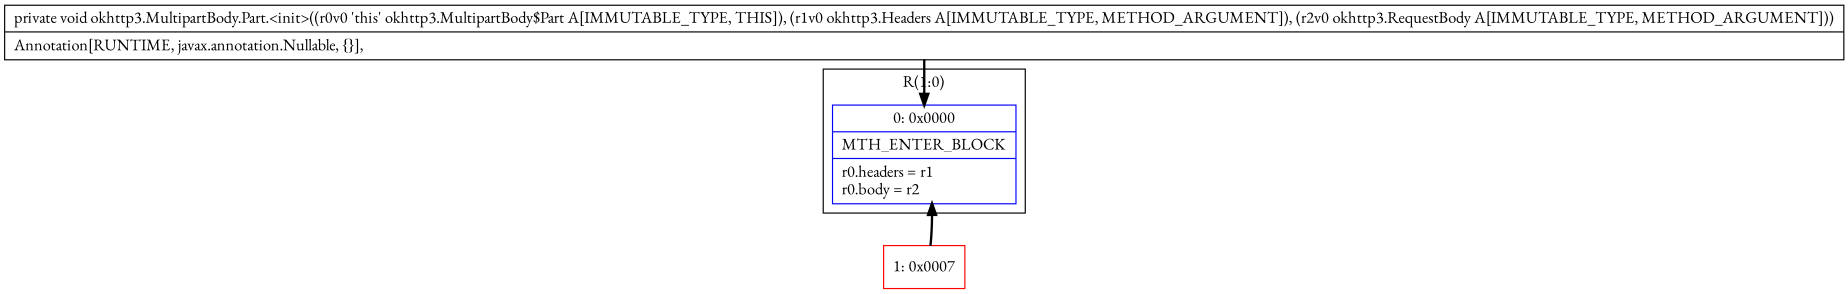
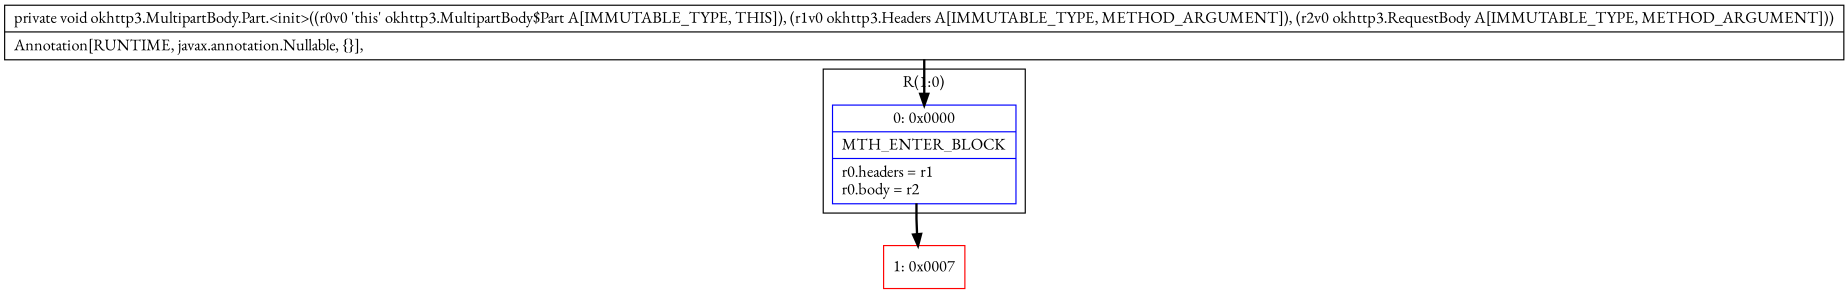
edge "1: 0x0007" -> "0: 0x0000": reversed
